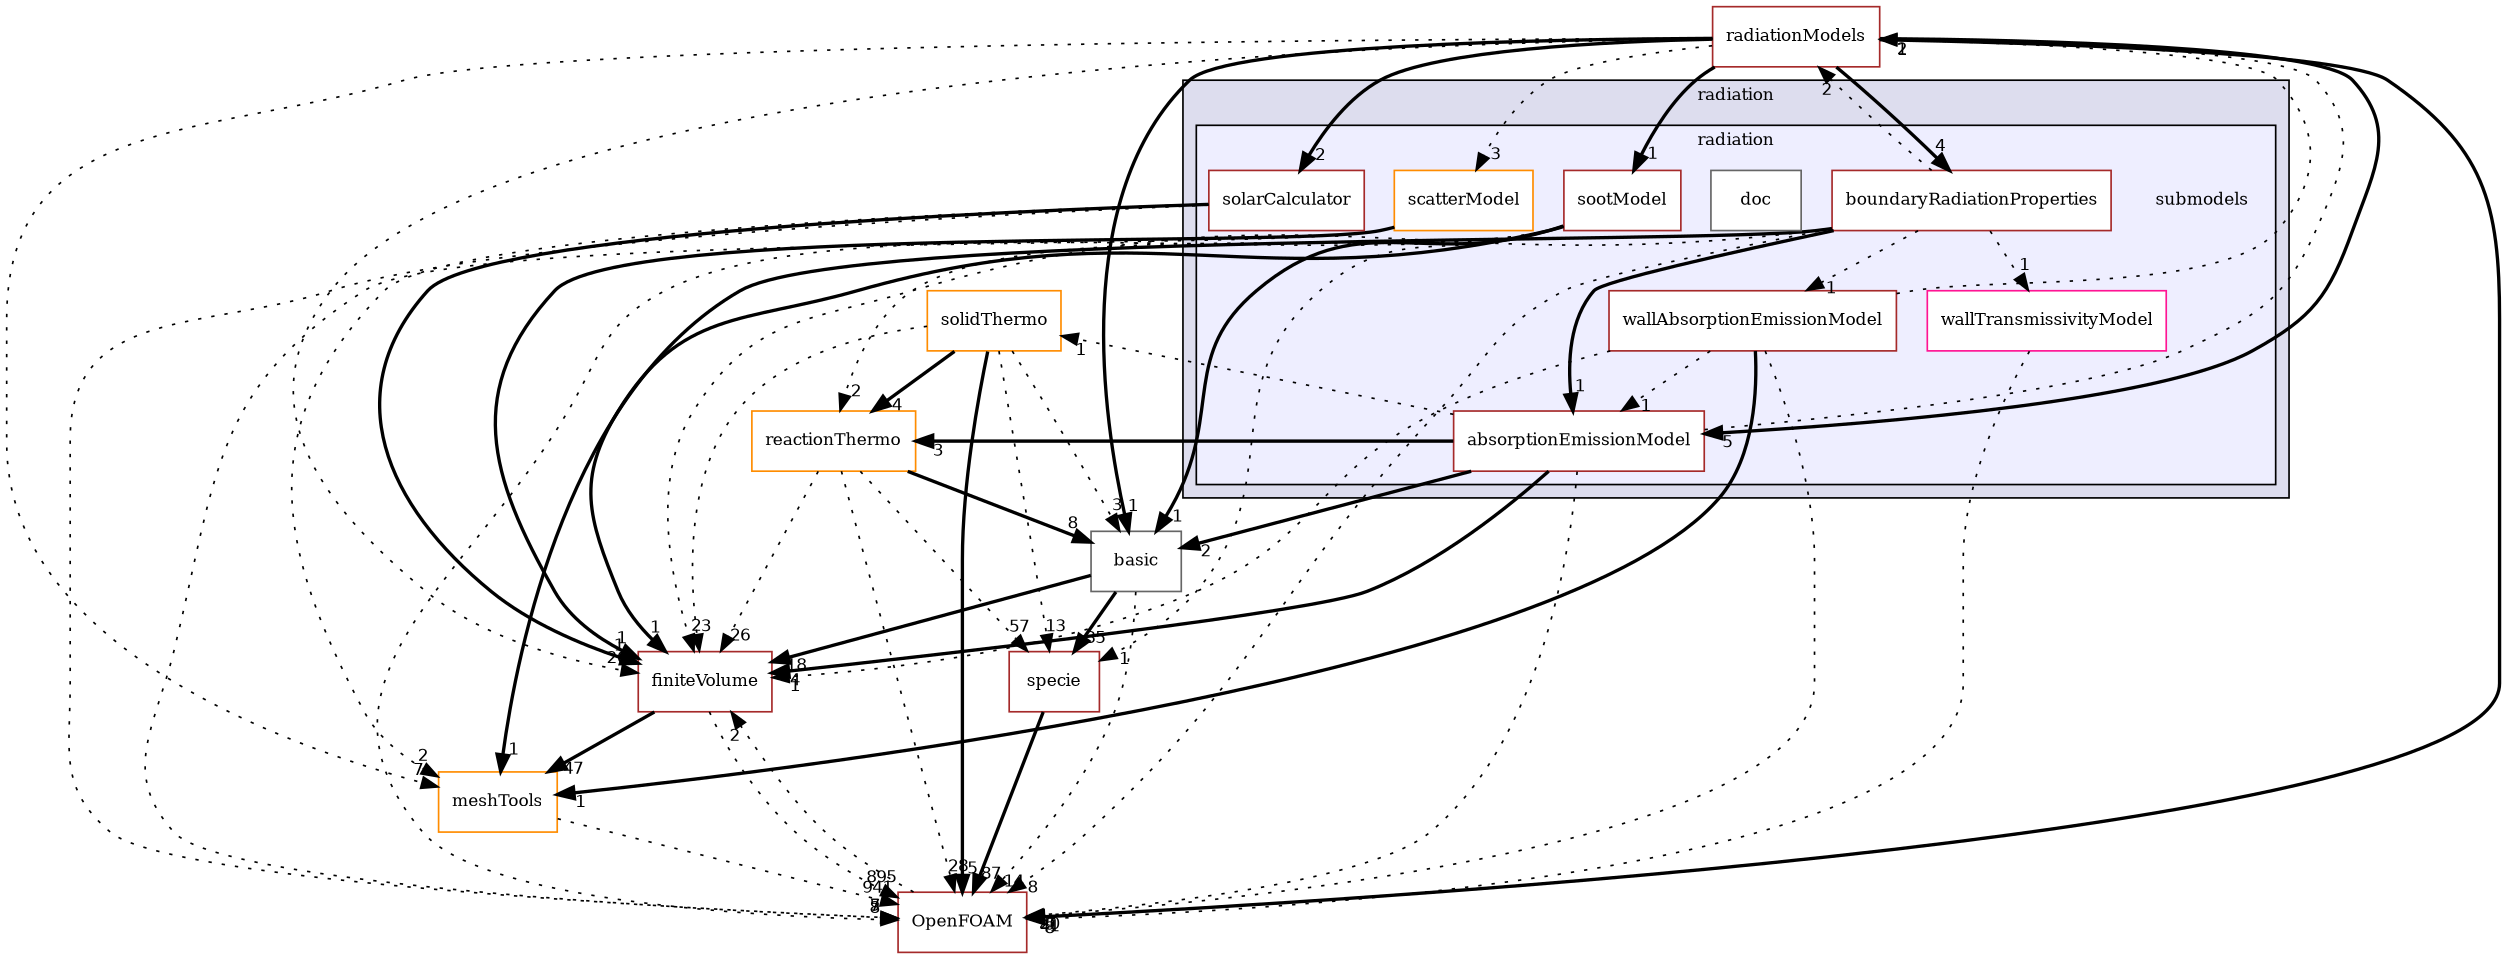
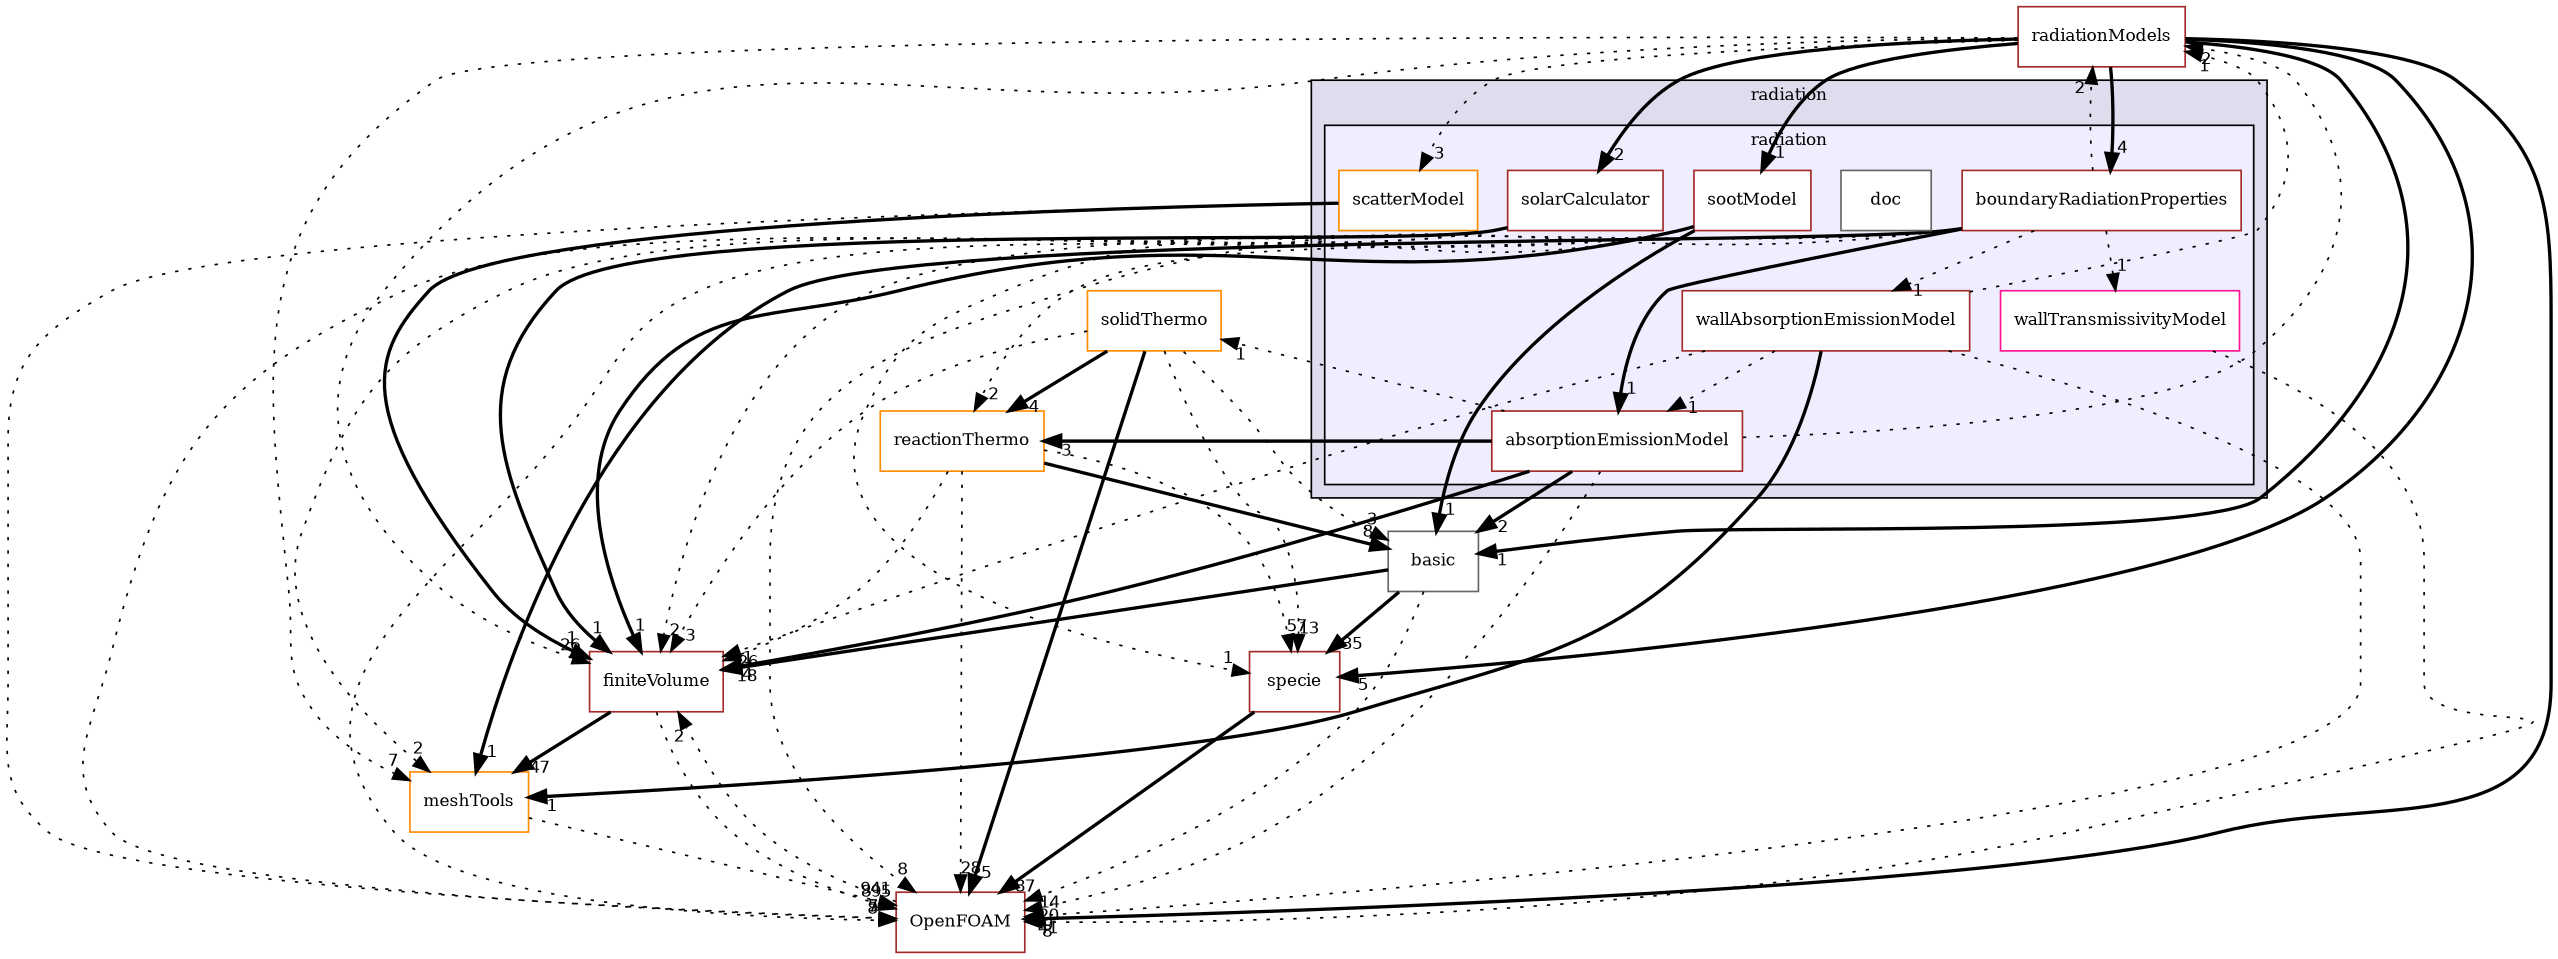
node "submodels": removed
edge "radiationModels" -> "absorptionEmissionModel": now "radiationModels" -> "specie"
